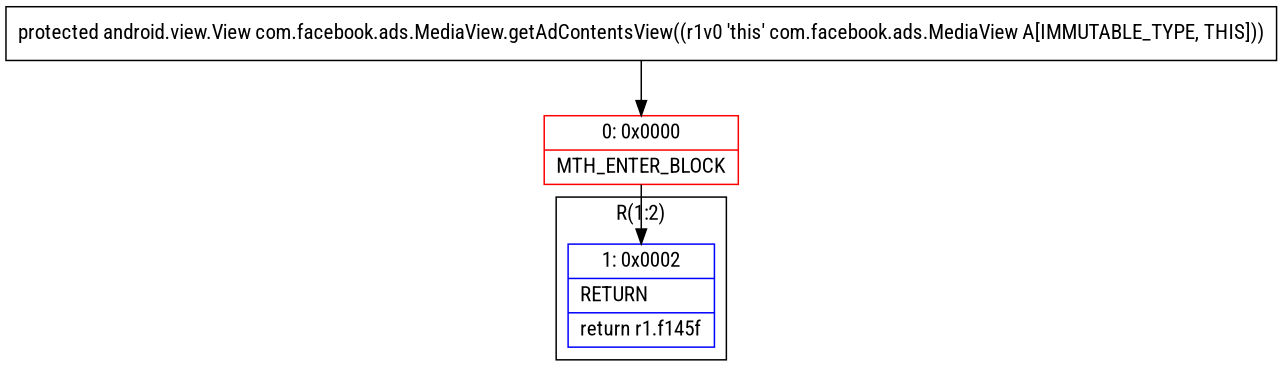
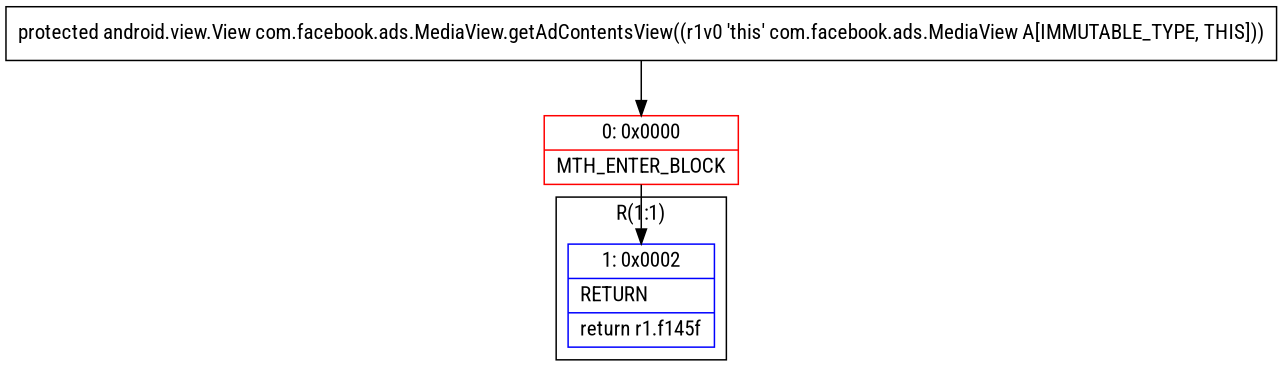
cluster "R(1:2)": label "R(1:2)" -> "R(1:1)"
